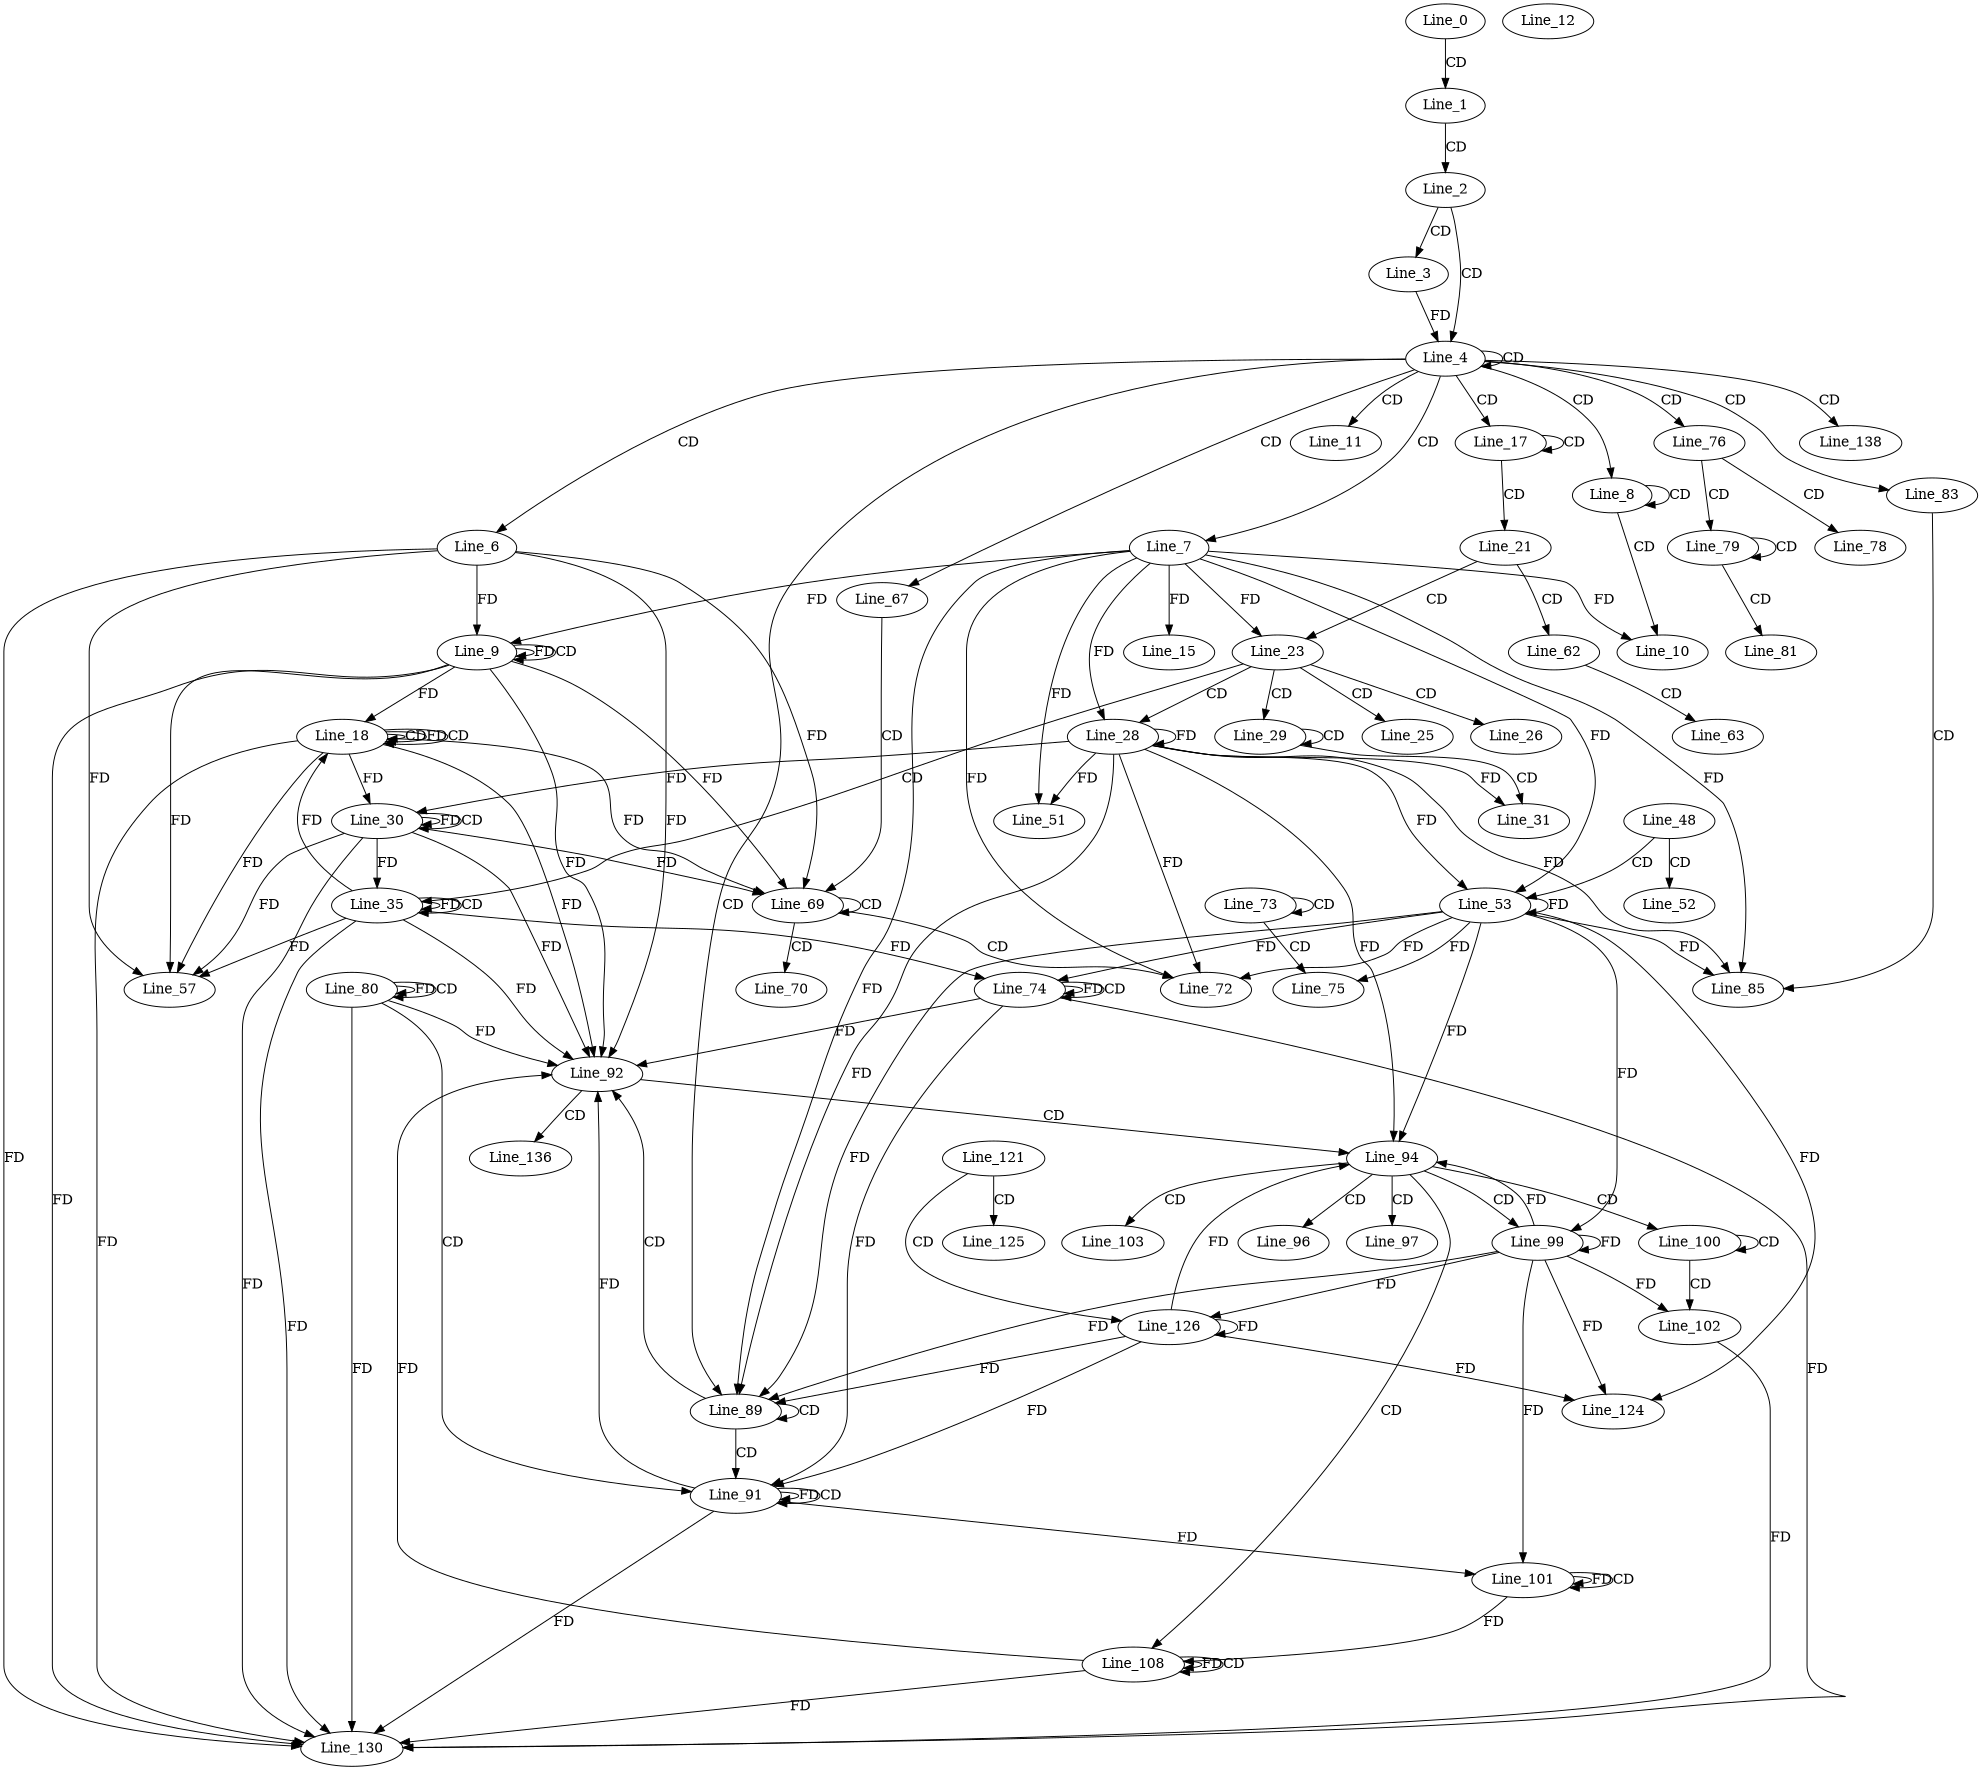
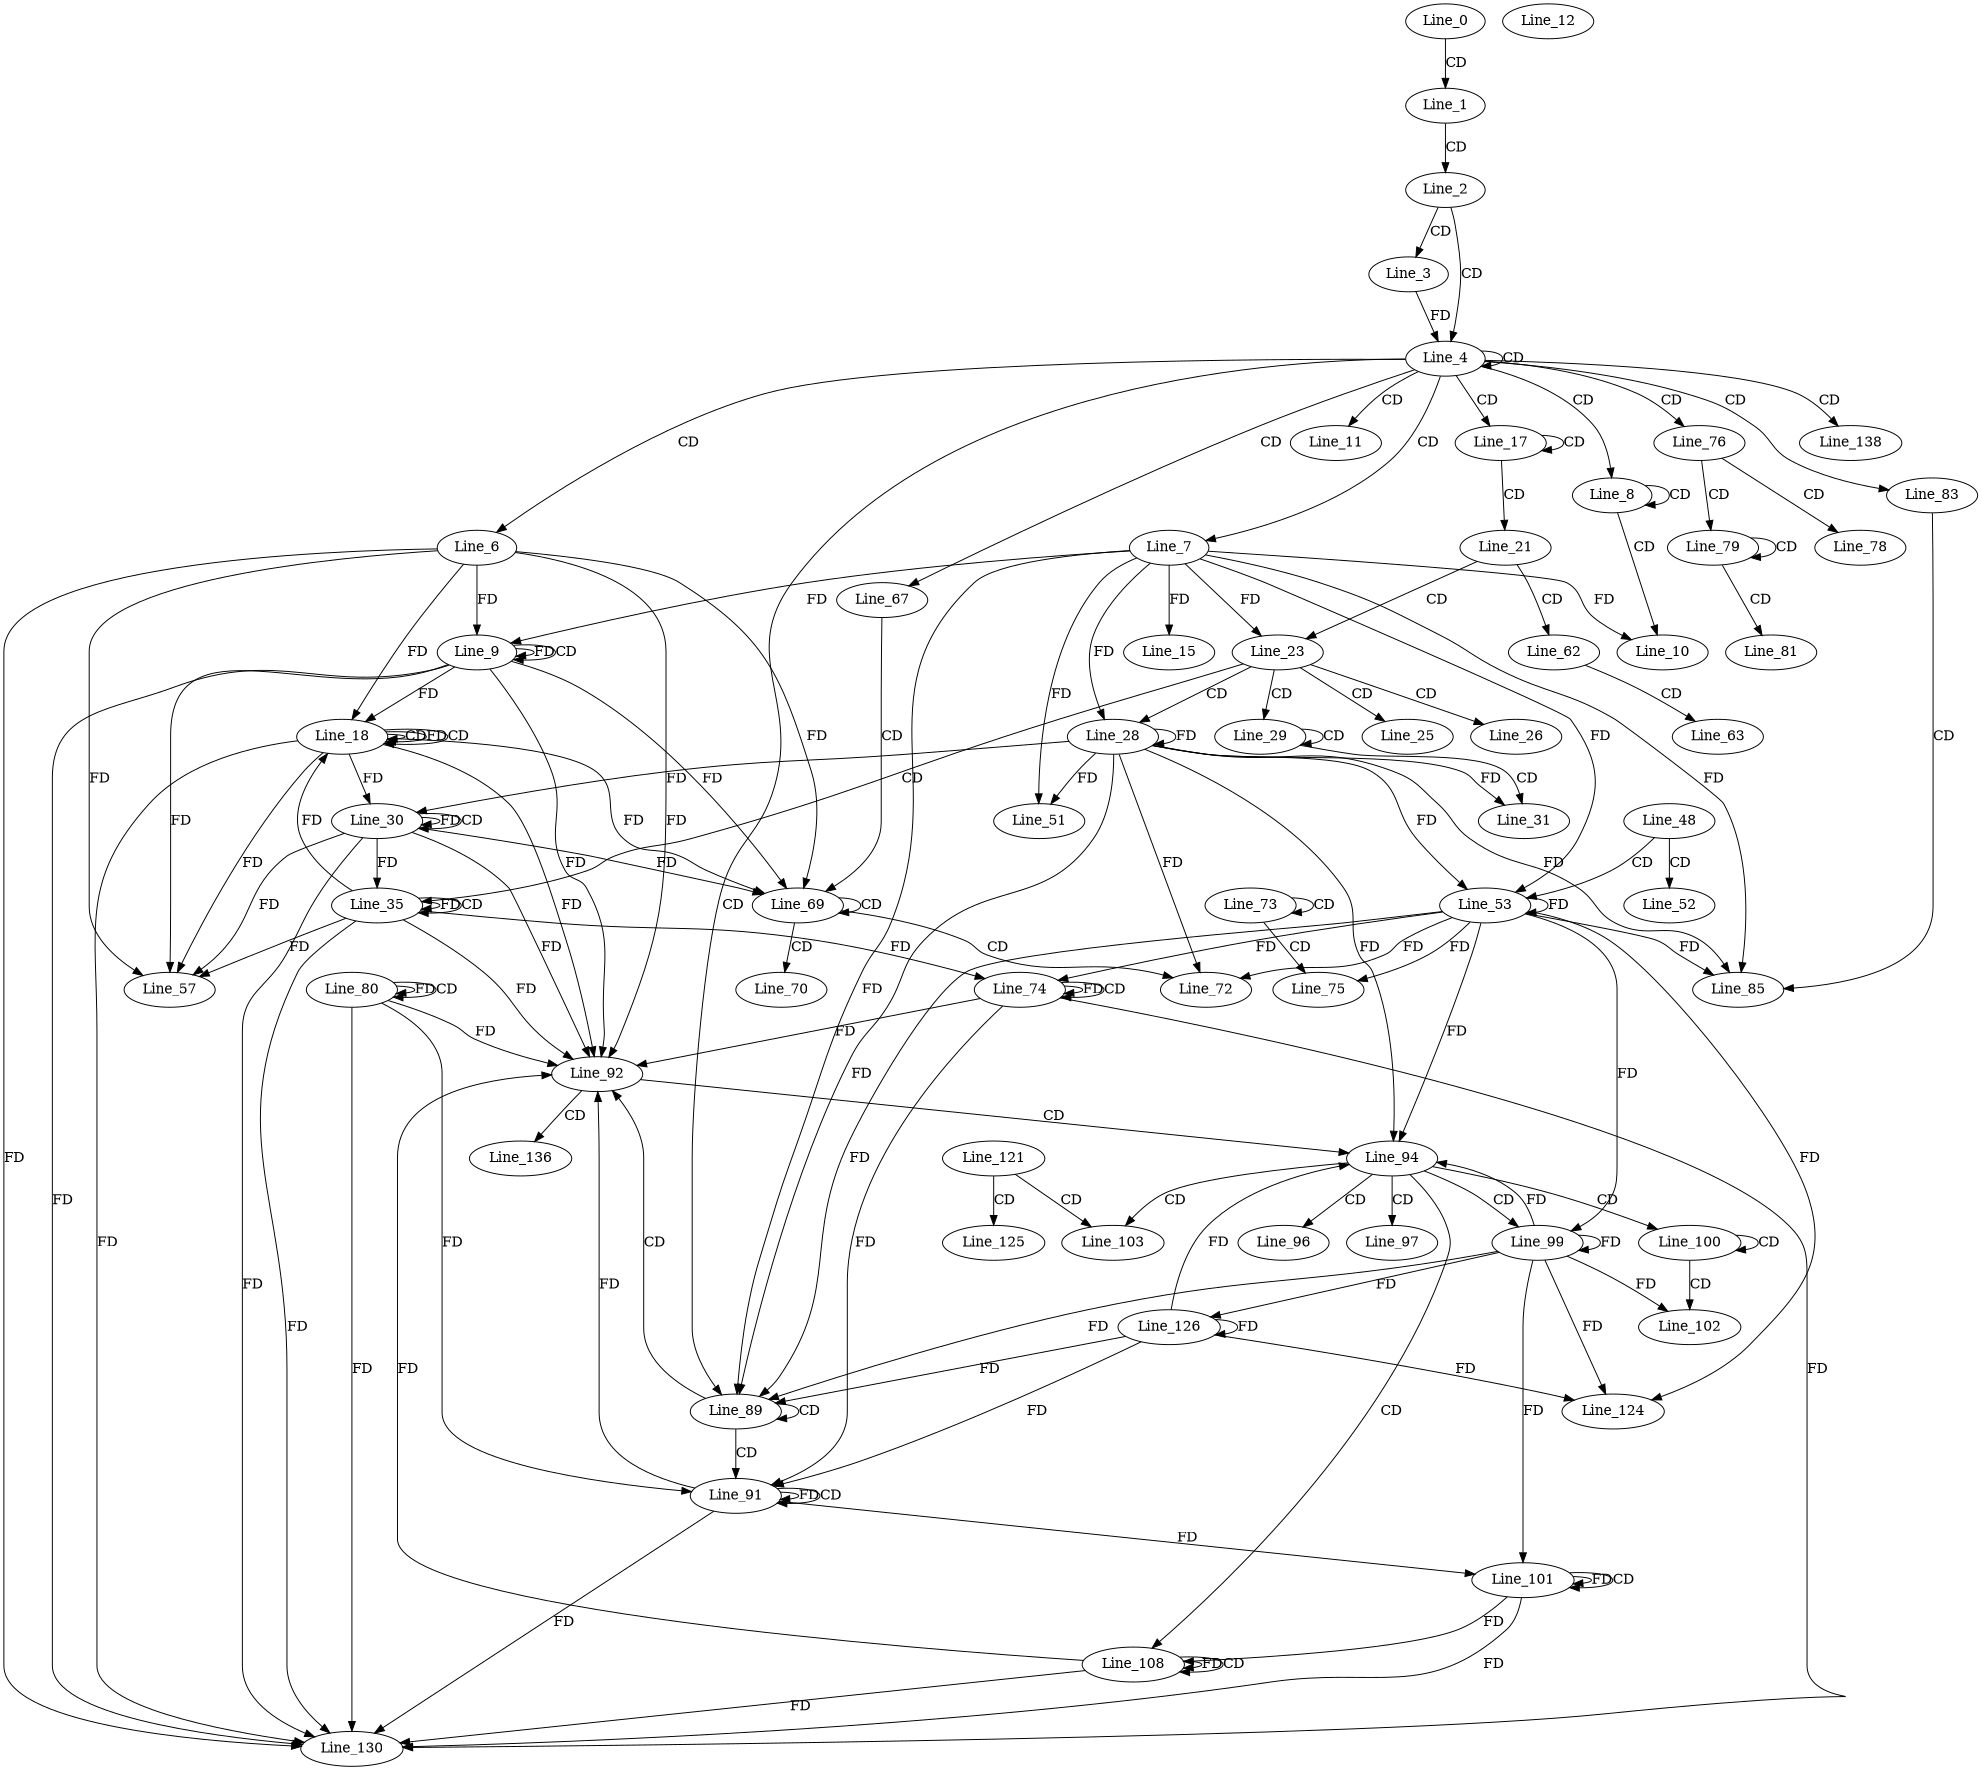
edge "Line_6" -> "Line_18": added, label "FD"
edge "Line_7" -> "Line_72": removed, label "FD"
edge "Line_80" -> "Line_91": label "CD" -> "FD"
edge "Line_121" -> "Line_126": now "Line_121" -> "Line_103"
edge "Line_102" -> "Line_130": now "Line_101" -> "Line_130"
